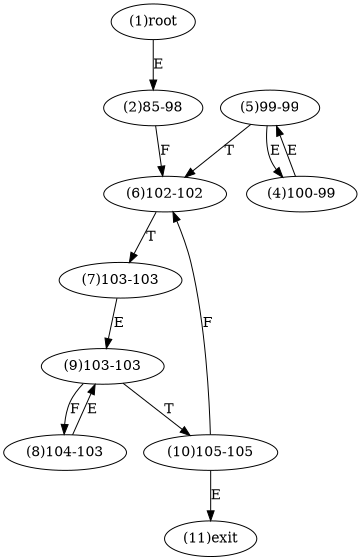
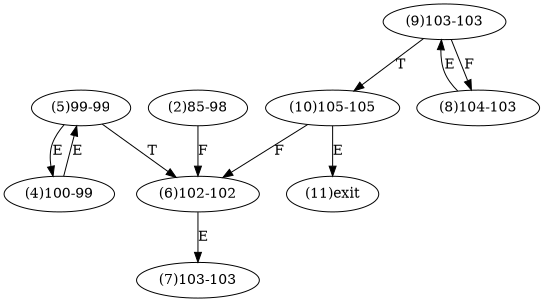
node "(1)root": removed
edge "(6)102-102" -> "(7)103-103": label "T" -> "E"
edge "(7)103-103" -> "(9)103-103": removed, label "E"
